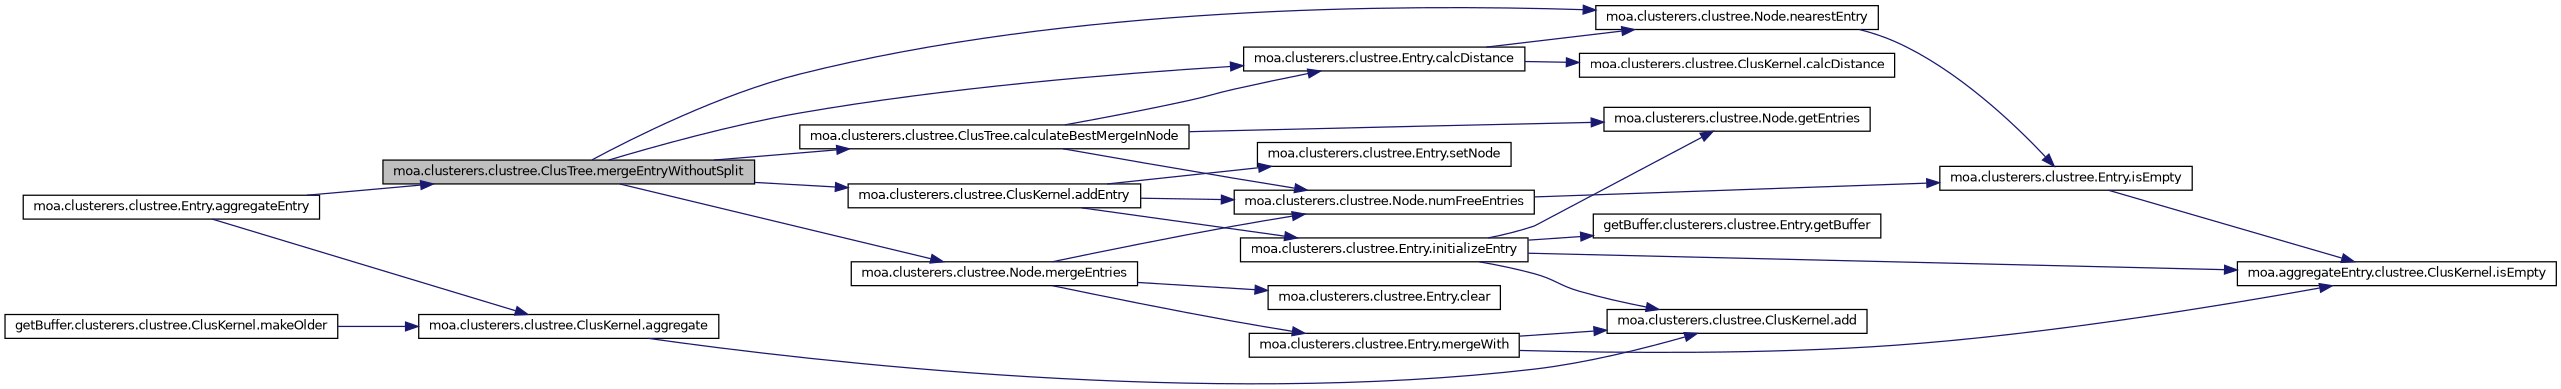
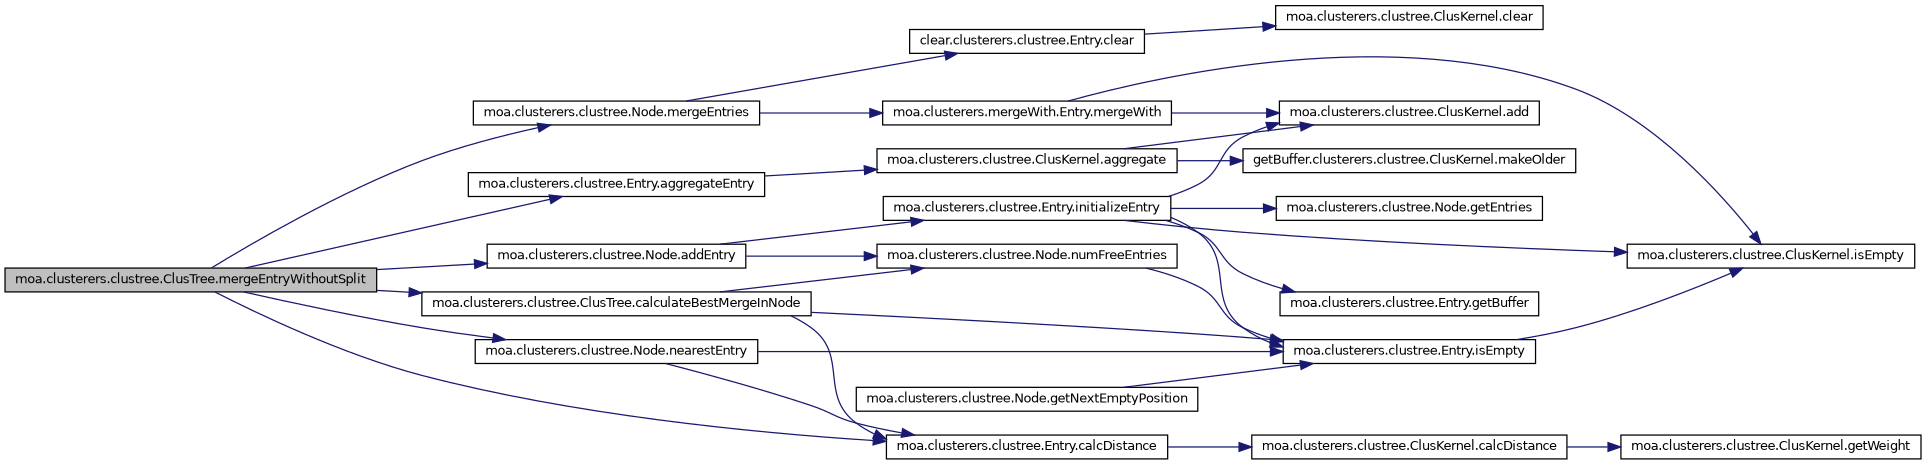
node "moa.clusterers.clustree.ClusKernel.clear": added
edge "moa.clusterers.clustree.Entry.calcDistance" -> "moa.clusterers.clustree.Node.nearestEntry": reversed
edge "moa.clusterers.clustree.ClusTree.calculateBestMergeInNode" -> "moa.clusterers.clustree.Node.getEntries": now "moa.clusterers.clustree.ClusTree.calculateBestMergeInNode" -> "moa.clusterers.clustree.Entry.isEmpty"
node "moa.clusterers.clustree.Entry.setNode": removed
edge "moa.clusterers.clustree.Entry.aggregateEntry" -> "moa.clusterers.clustree.ClusTree.mergeEntryWithoutSplit": reversed
node "moa.clusterers.clustree.ClusKernel.addEntry": label "moa.clusterers.clustree.ClusKernel.addEntry" -> "moa.clusterers.clustree.Node.addEntry"
node "getBuffer.clusterers.clustree.Entry.getBuffer": label "getBuffer.clusterers.clustree.Entry.getBuffer" -> "moa.clusterers.clustree.Entry.getBuffer"
edge "moa.clusterers.clustree.Node.mergeEntries" -> "moa.clusterers.clustree.Node.numFreeEntries": removed
node "moa.aggregateEntry.clustree.ClusKernel.isEmpty": label "moa.aggregateEntry.clustree.ClusKernel.isEmpty" -> "moa.clusterers.clustree.ClusKernel.isEmpty"
edge "moa.clusterers.clustree.Entry.initializeEntry" -> "moa.clusterers.clustree.Entry.isEmpty": added
node "moa.clusterers.clustree.Entry.clear": label "moa.clusterers.clustree.Entry.clear" -> "clear.clusterers.clustree.Entry.clear"
edge "getBuffer.clusterers.clustree.ClusKernel.makeOlder" -> "moa.clusterers.clustree.ClusKernel.aggregate": reversed
node "moa.clusterers.clustree.Entry.mergeWith": label "moa.clusterers.clustree.Entry.mergeWith" -> "moa.clusterers.mergeWith.Entry.mergeWith"
node "moa.clusterers.clustree.Node.getNextEmptyPosition": added
node "moa.clusterers.clustree.ClusKernel.getWeight": added
